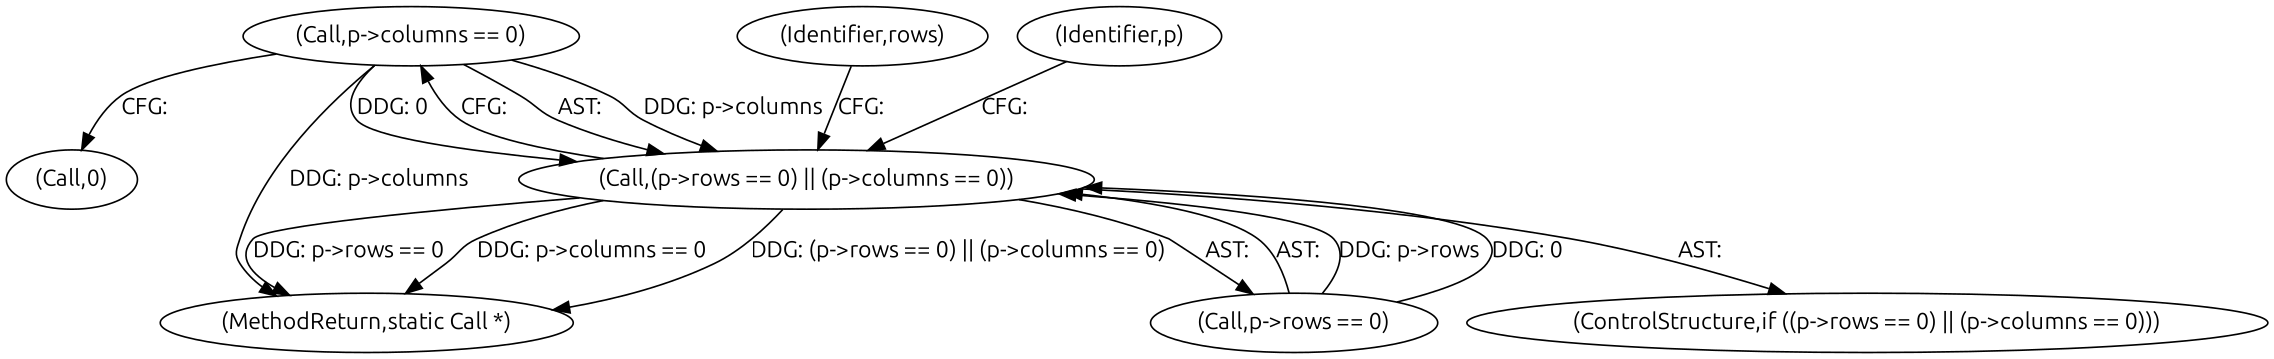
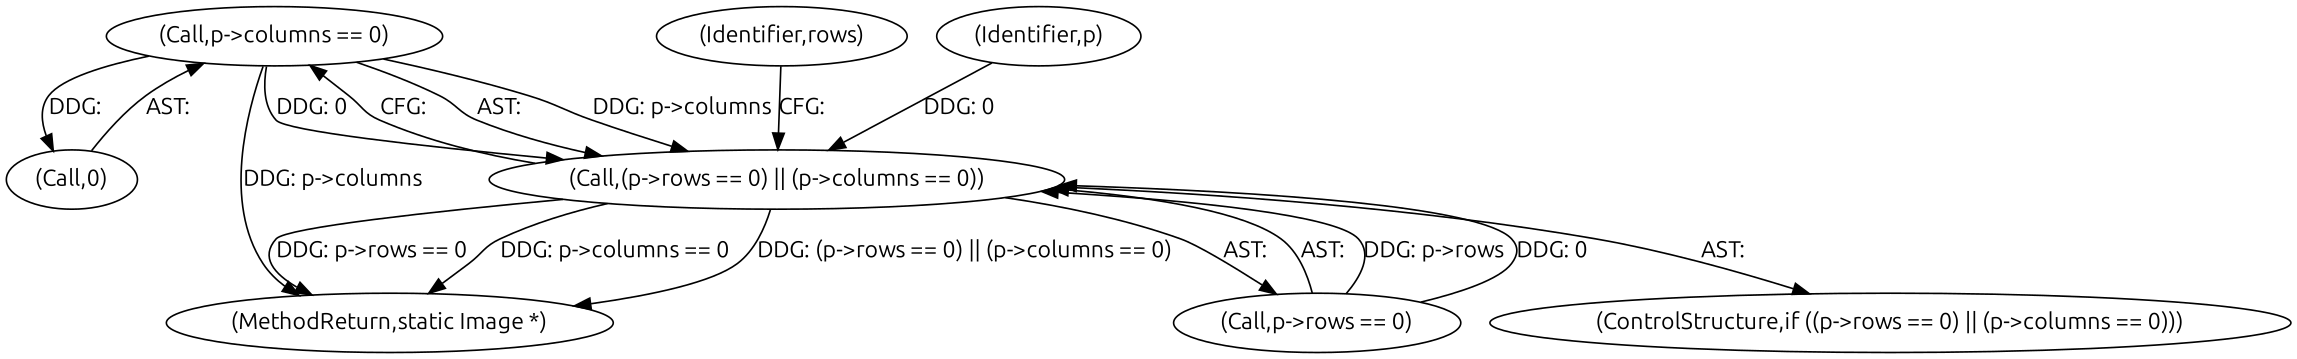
edge "(Call,0)" -> "(Call,p->columns == 0)": added, label "AST:"
edge "(Call,p->columns == 0)" -> "(Call,0)": label "CFG: " -> "DDG: "
edge "(Identifier,p)" -> "(Call,(p->rows == 0) || (p->columns == 0))": label "CFG: " -> "DDG: 0"
node "(MethodReturn,static Call *)": label "(MethodReturn,static Call *)" -> "(MethodReturn,static Image *)"
